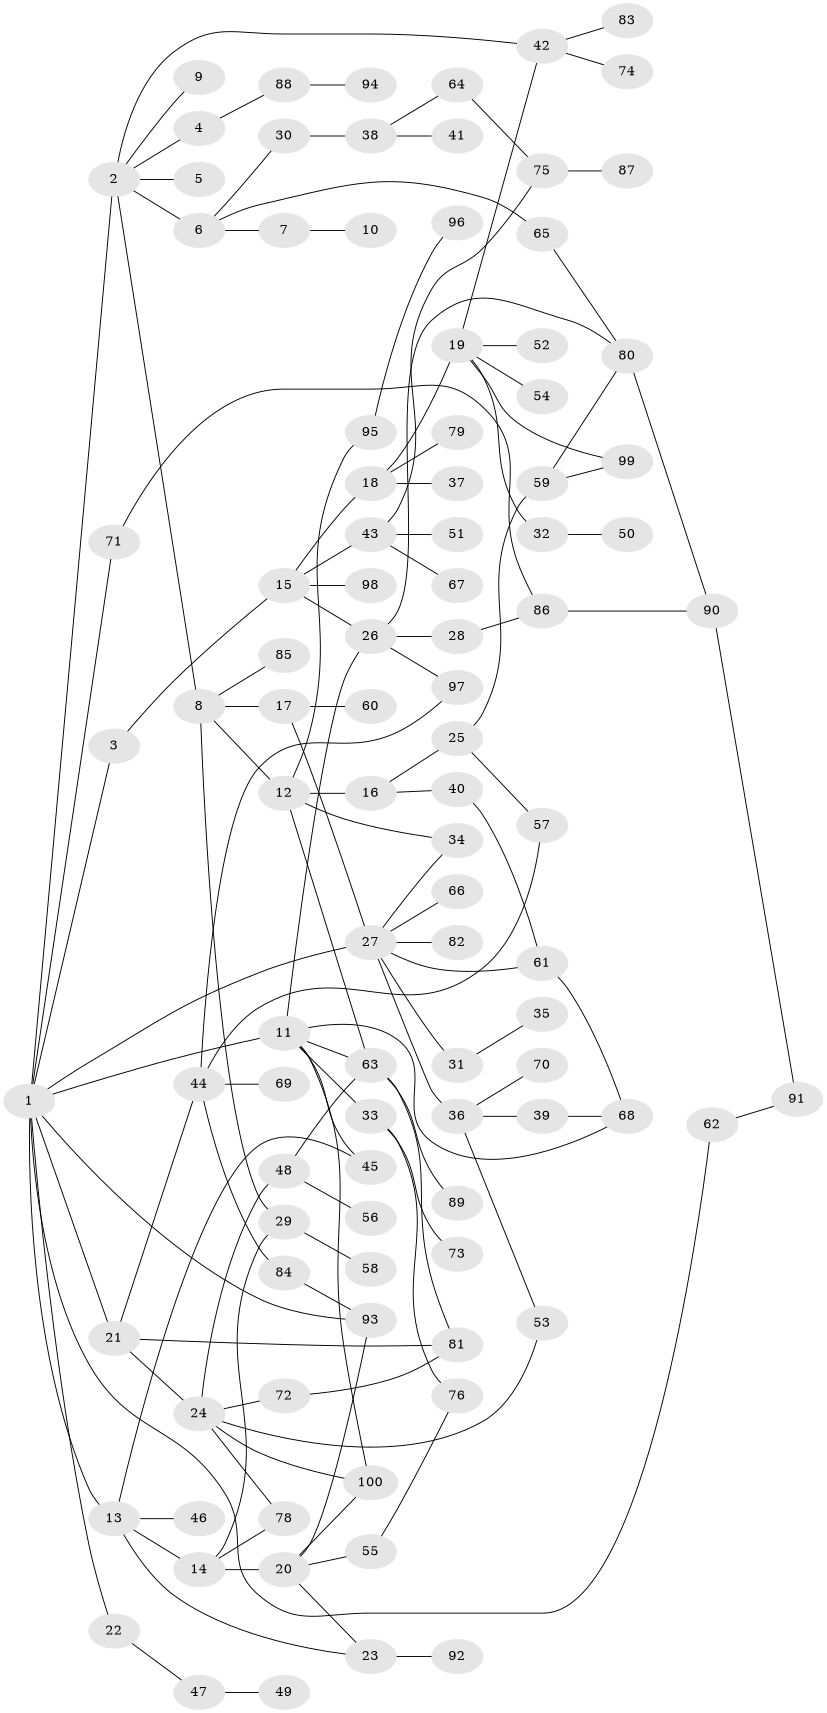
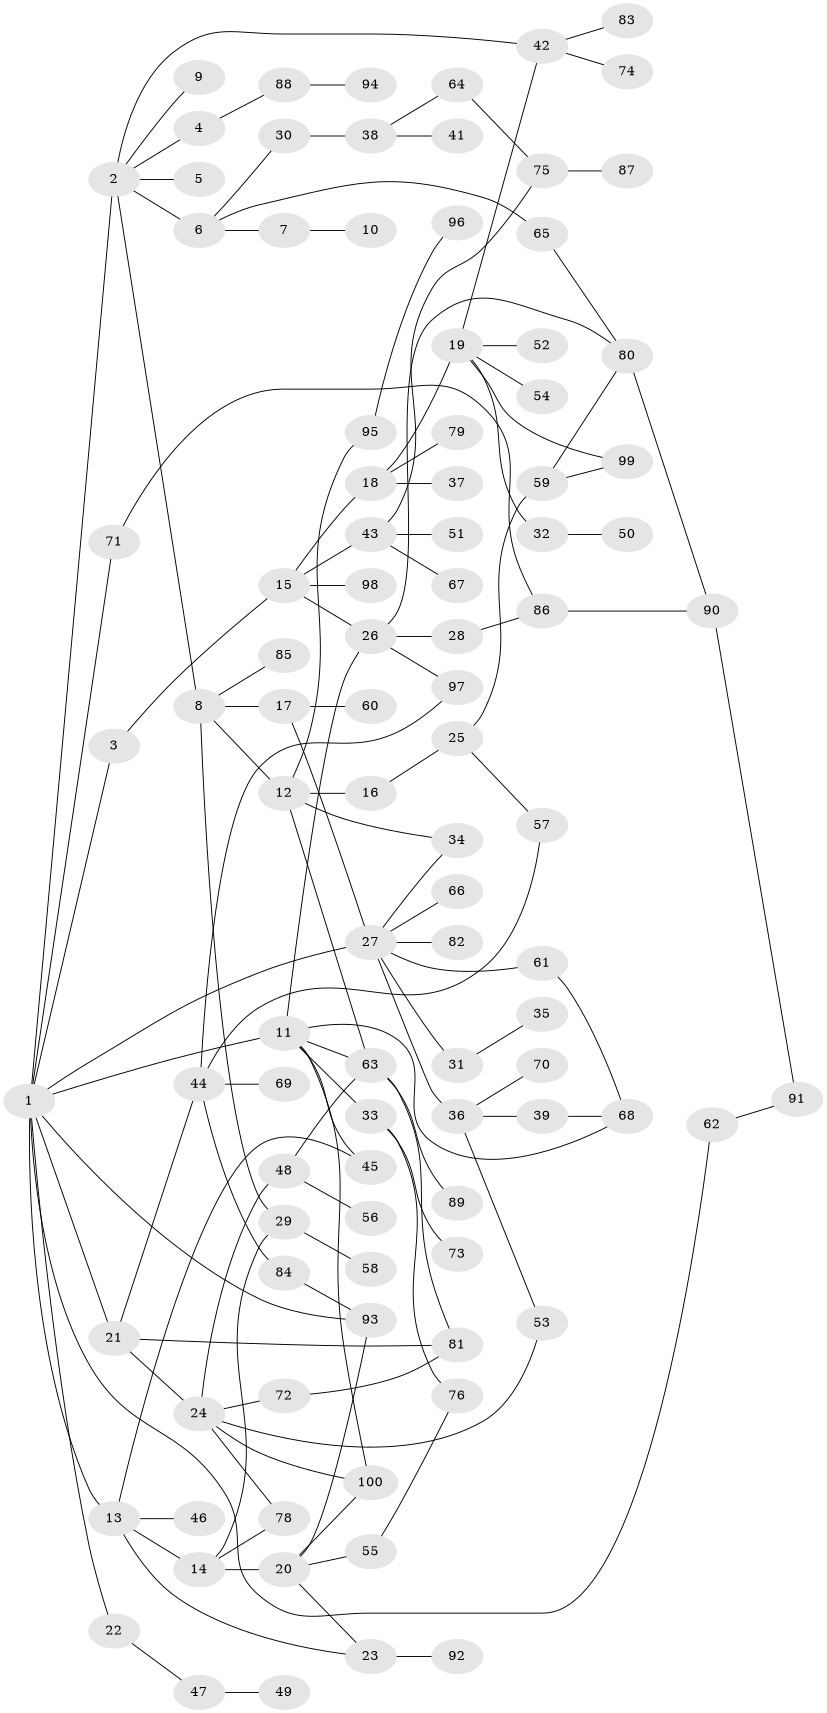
node "40": removed
